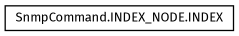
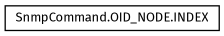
node "SnmpCommand.INDEX_NODE.INDEX": label "SnmpCommand.INDEX_NODE.INDEX" -> "SnmpCommand.OID_NODE.INDEX"
